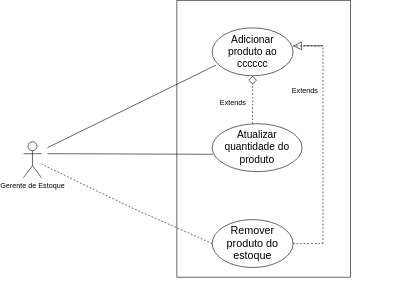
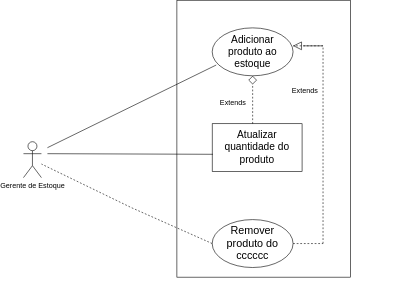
node "Adicionar produto ao cccccc": label "Adicionar produto ao cccccc" -> "Adicionar produto ao estoque"
node "Atualizar quantidade do produto": shape ellipse -> rectangle
node "Remover produto do estoque": label "Remover produto do estoque" -> "Remover produto do cccccc"
